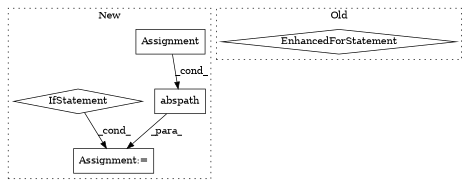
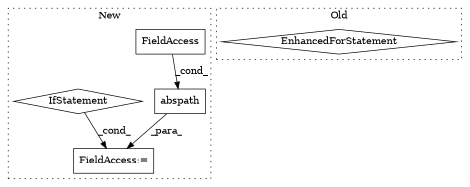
node "Assignment": label "Assignment" -> "FieldAccess"
node "Assignment:=": label "Assignment:=" -> "FieldAccess:="
